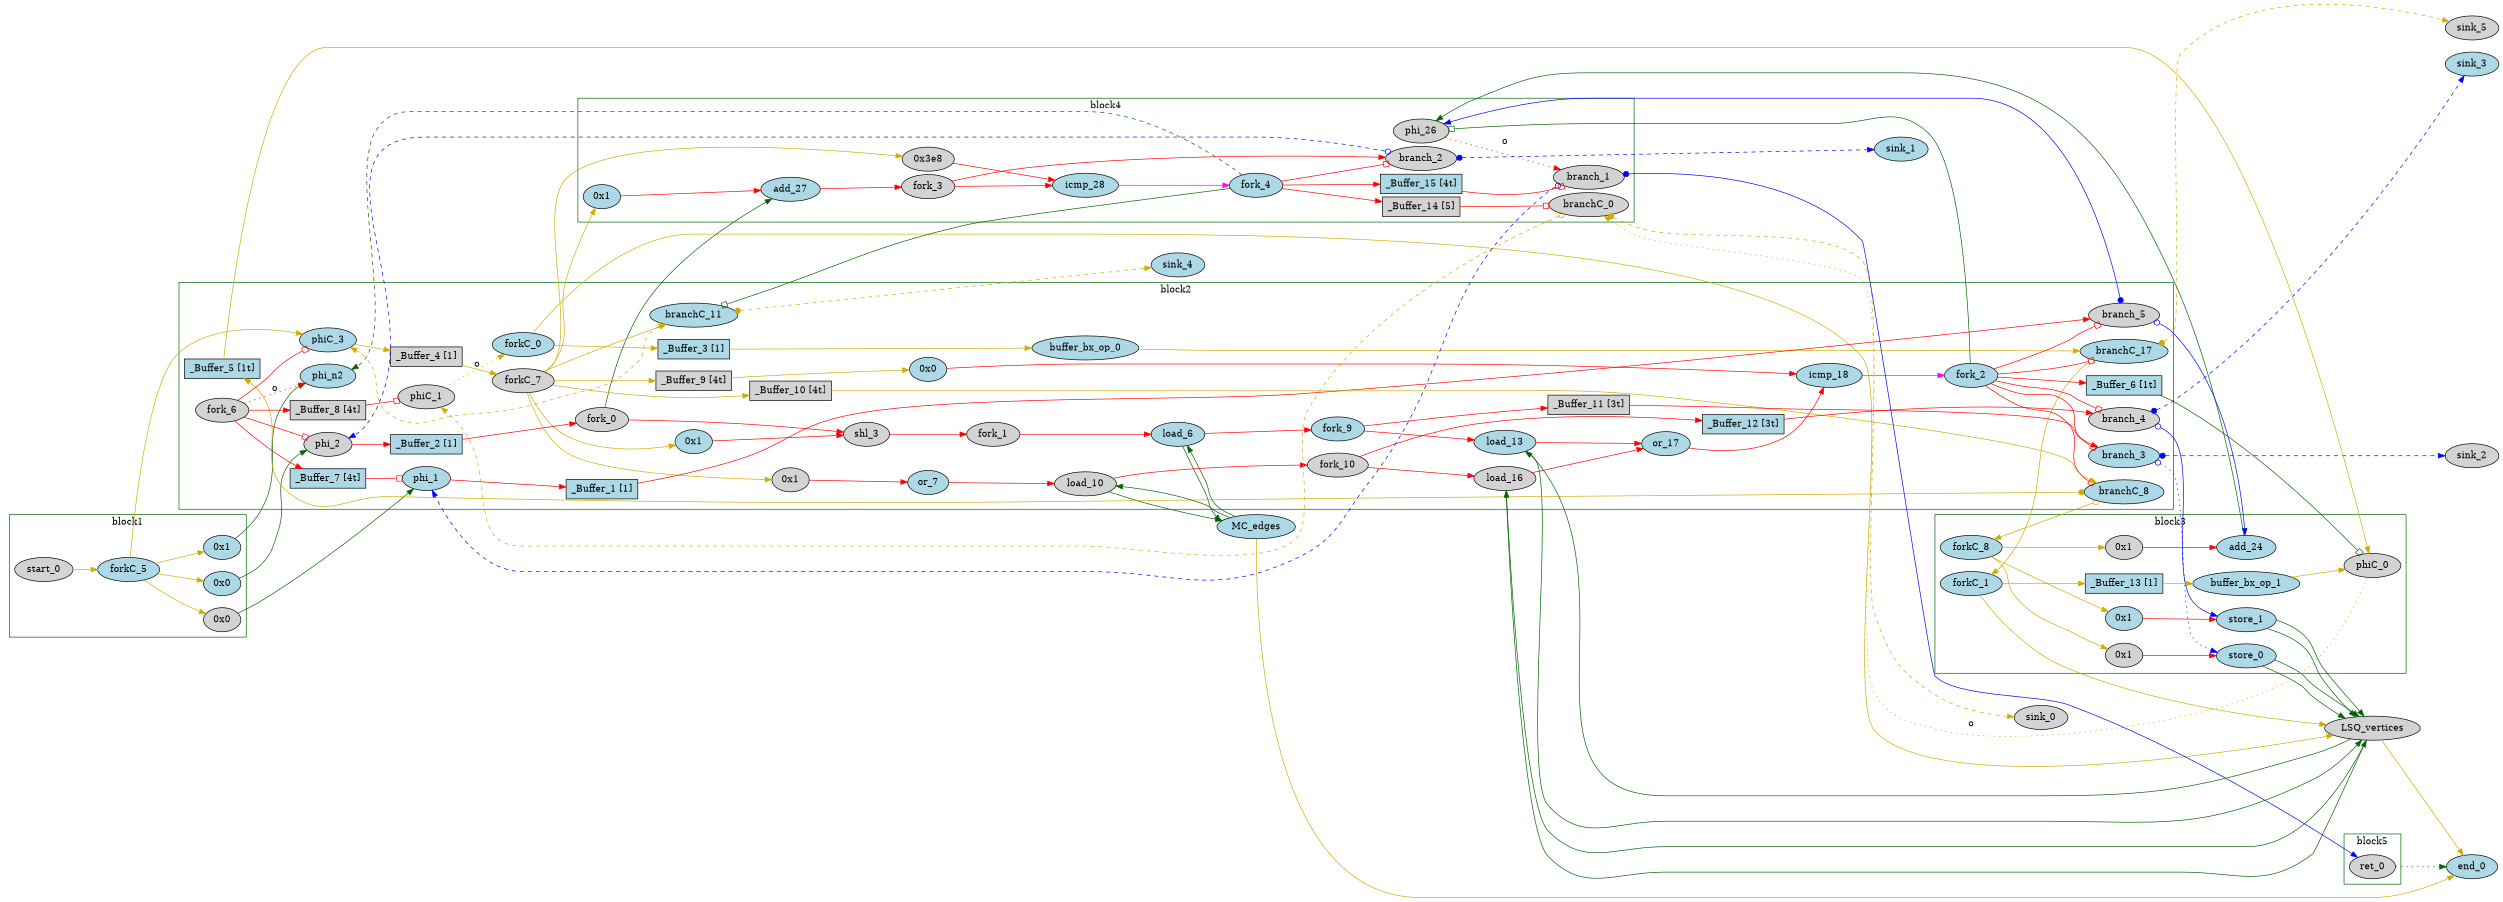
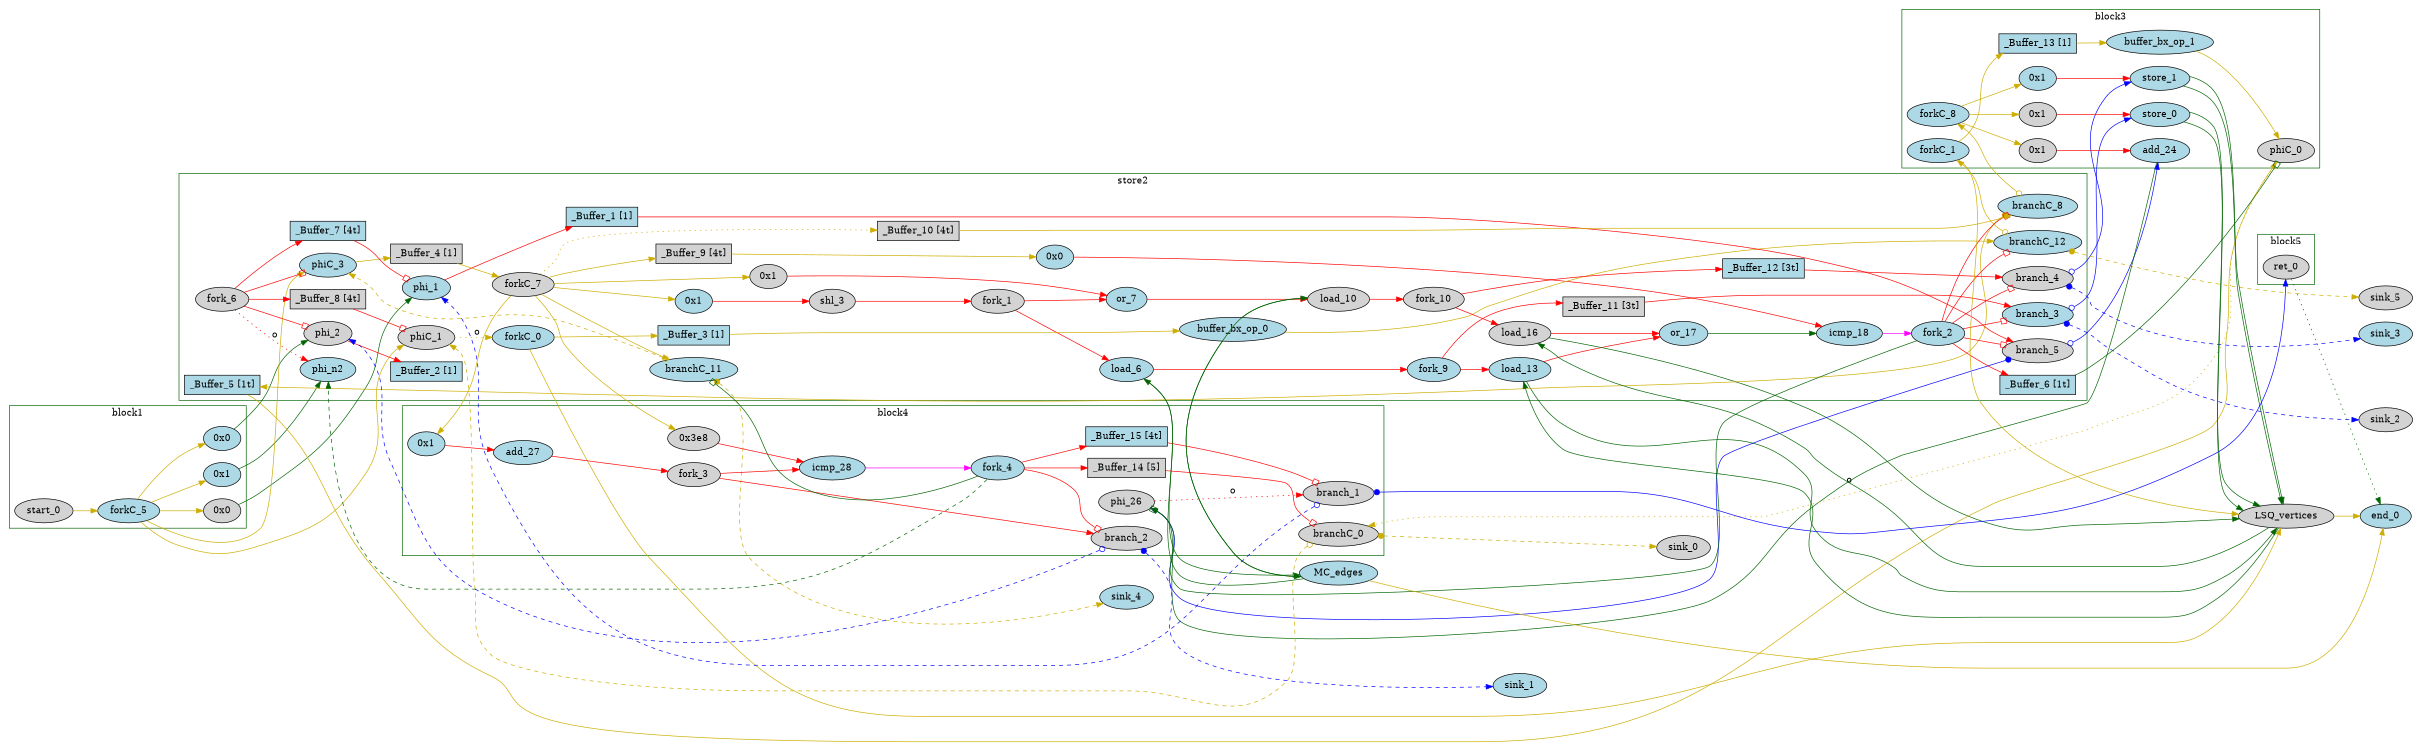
cluster "block2": label "block2" -> "store2"
edge "fork_1" -> "or_7": added
node "branchC_17": label "branchC_17" -> "branchC_12"
edge "forkC_7" -> "_Buffer_10 [4t]": style solid -> dotted
node "fork_0": removed
edge "or_17" -> "icmp_18": color red -> darkgreen
edge "forkC_5" -> "phiC_1": added
edge "branch_3" -- "store_0": style dotted -> solid
